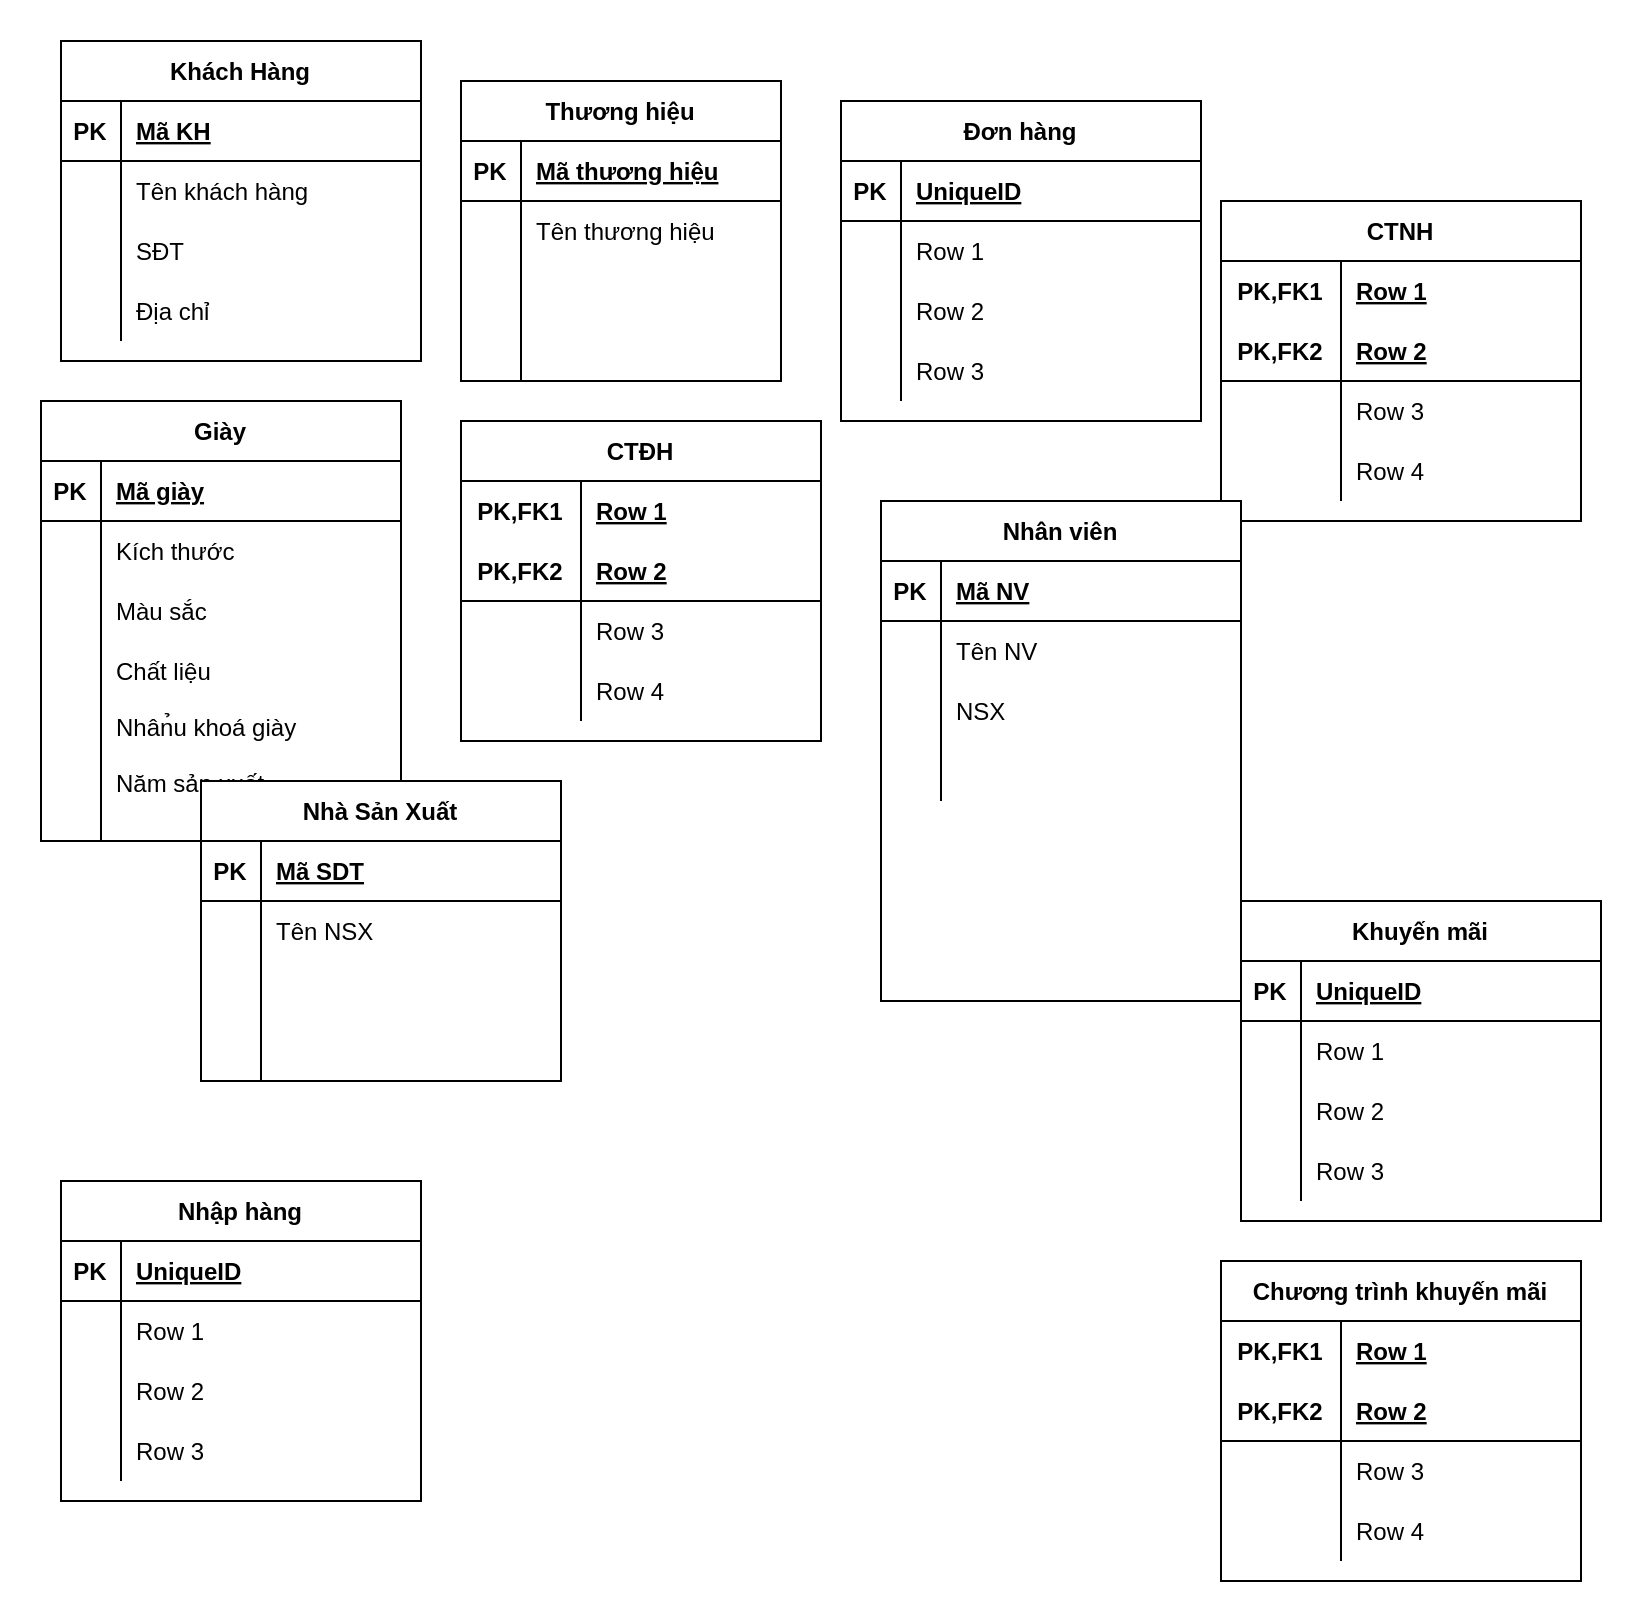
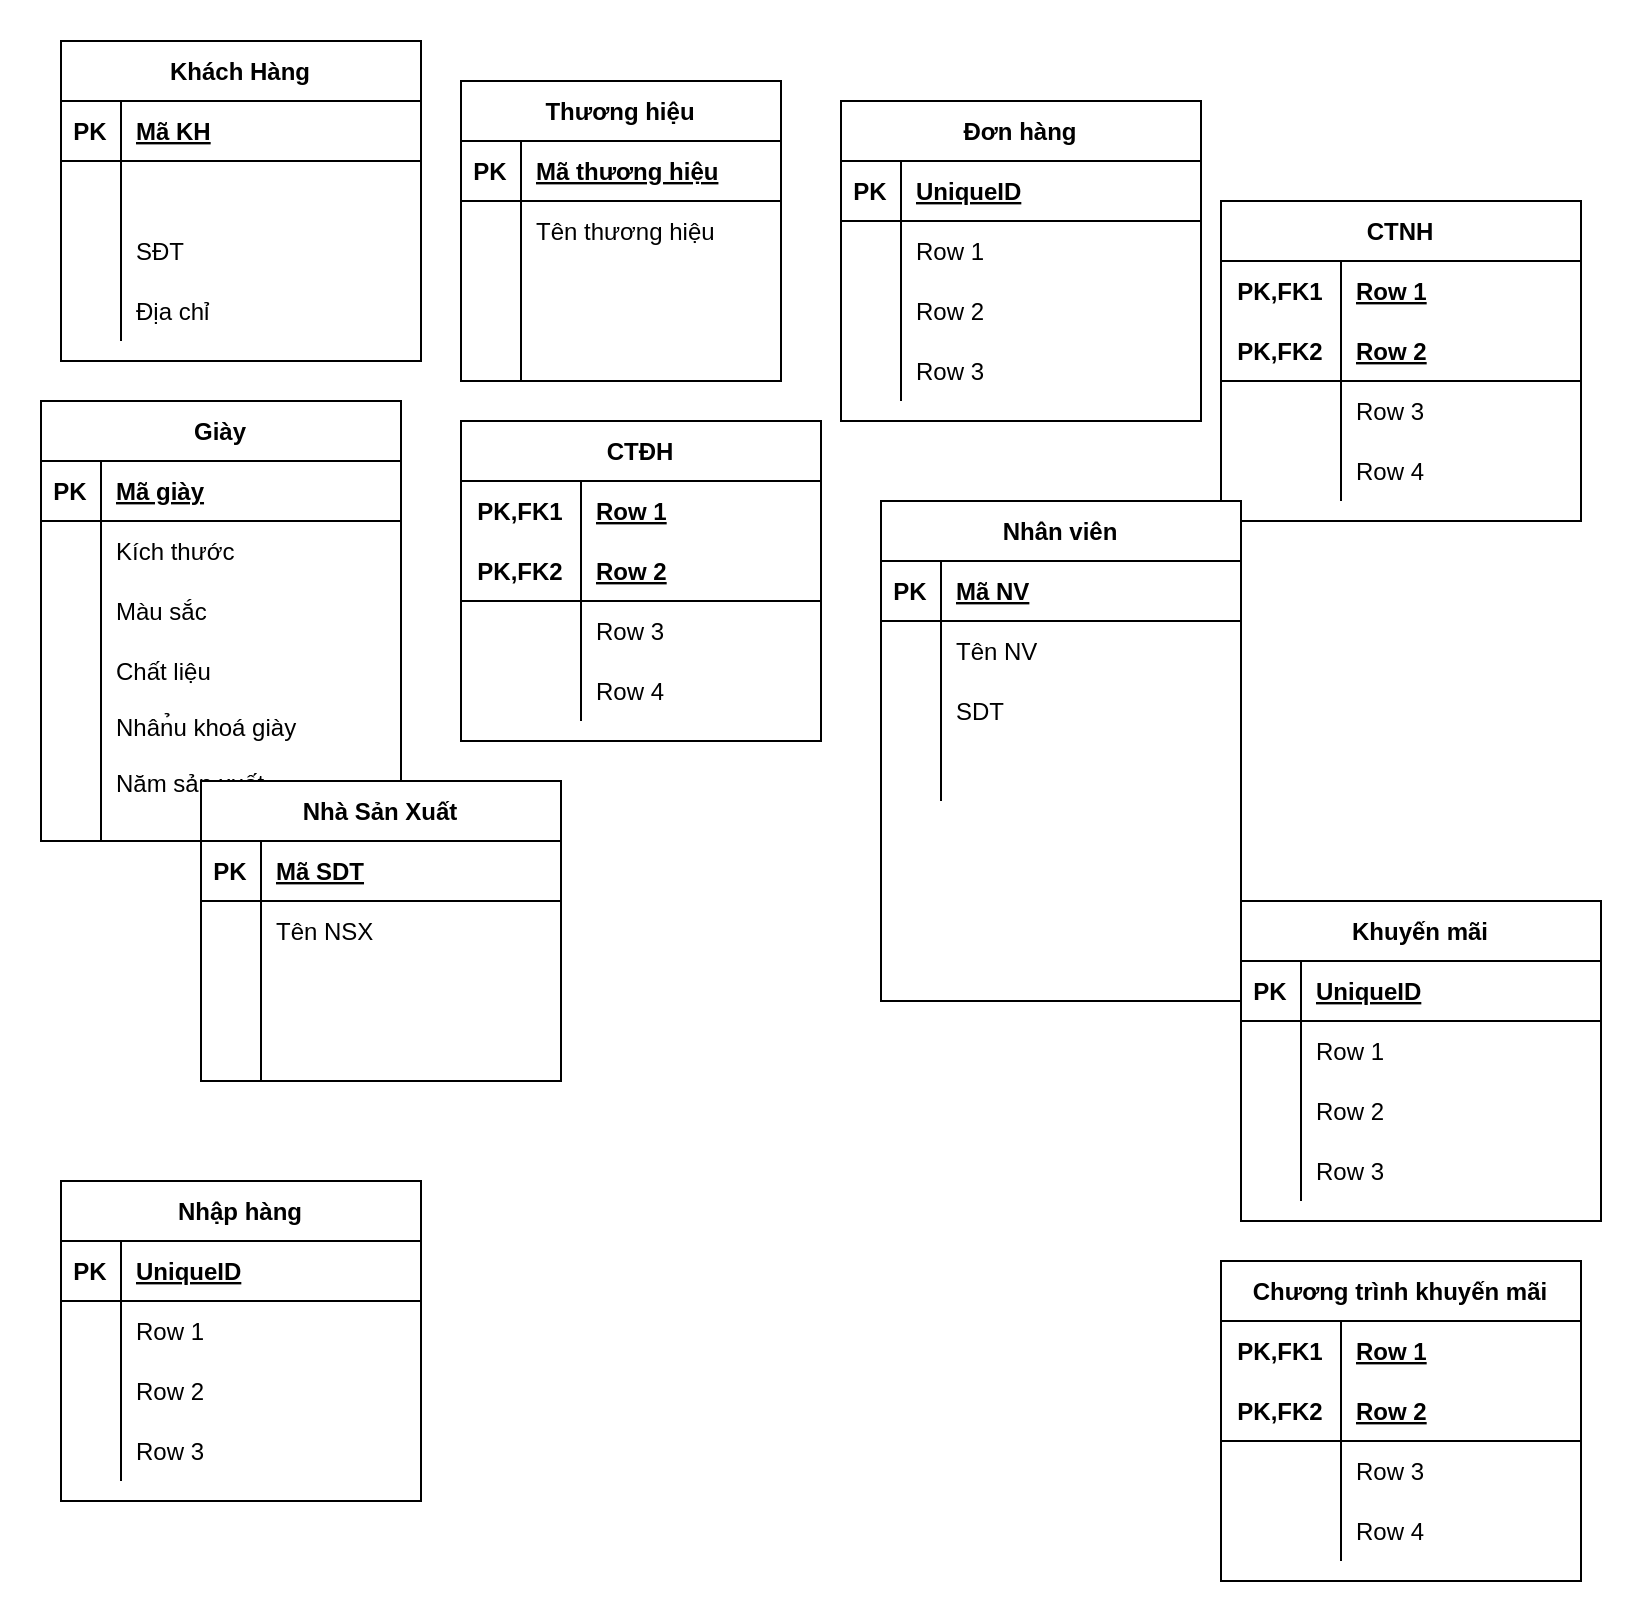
node "Tên khách hàng": removed
node "NSX": label "NSX" -> "SDT"
